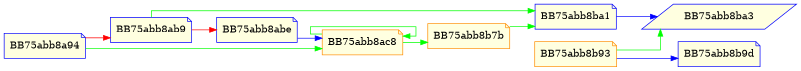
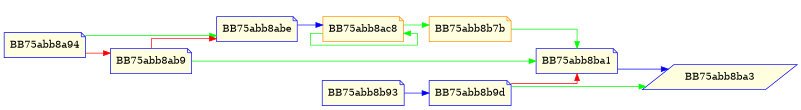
edge "BB75abb8a94" -> "BB75abb8ac8": now "BB75abb8a94" -> "BB75abb8abe"
edge "BB75abb8b93" -> "BB75abb8ba3": now "BB75abb8b9d" -> "BB75abb8ba3"
node "BB75abb8b93": color darkorange -> blue
edge "BB75abb8b9d" -> "BB75abb8ba1": added
